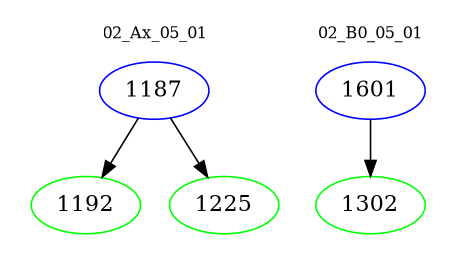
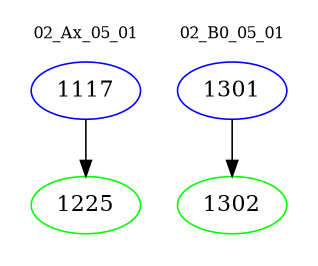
node "1187": label "1187" -> "1117"
node "1601": label "1601" -> "1301"
node "1192": removed
